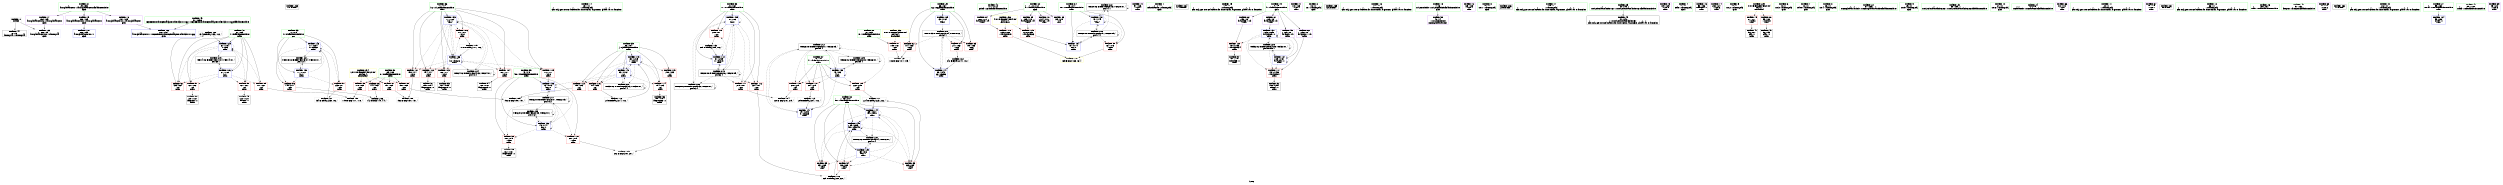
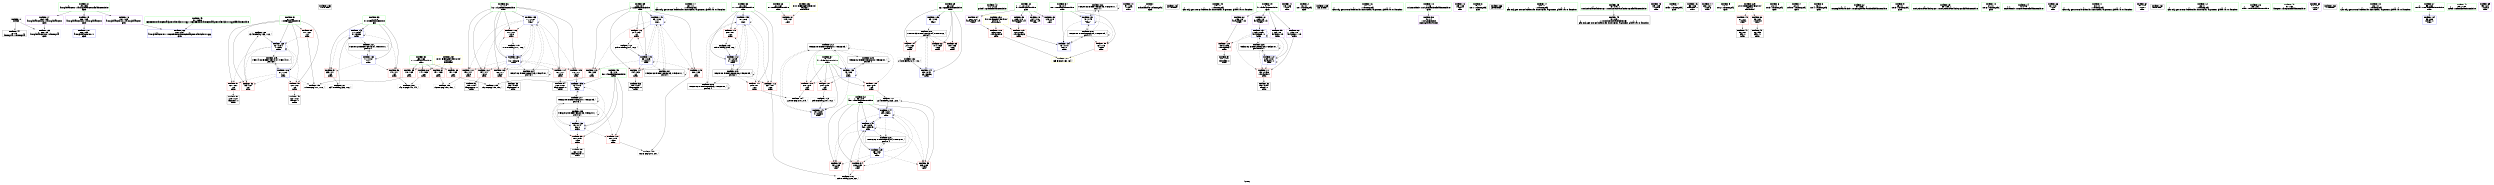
node "NodeID: 191": removed
edge "NodeID: 126" -> "NodeID: 89": now "NodeID: 126" -> "NodeID: 190"
edge "NodeID: 140" -> "NodeID: 135": now "NodeID: 140" -> "NodeID: 115"
